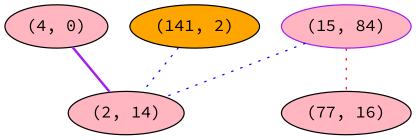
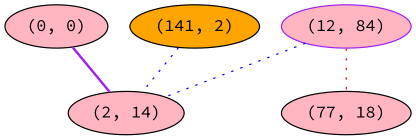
node "(4, 0)": label "(4, 0)" -> "(0, 0)"
node "(15, 84)": label "(15, 84)" -> "(12, 84)"
node "(77, 16)": label "(77, 16)" -> "(77, 18)"
